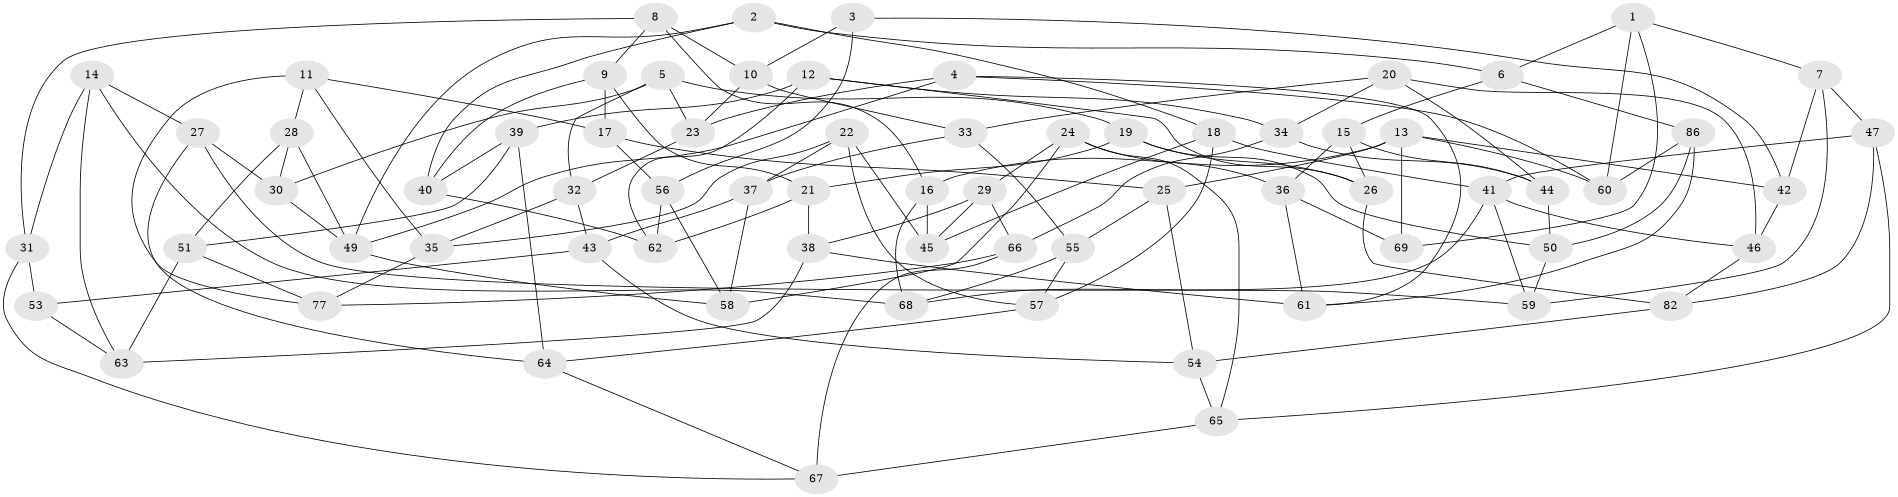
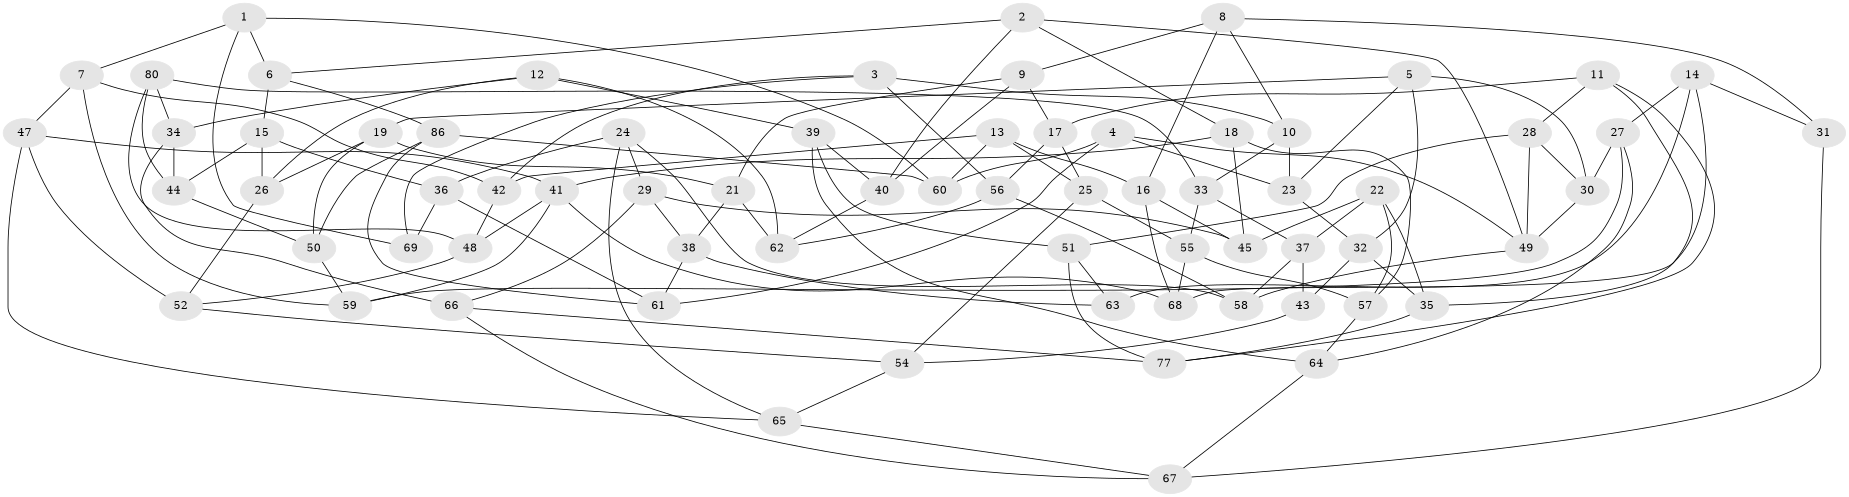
node "20": label "20" -> "80"
edge "13" -- "69": now "3" -- "69"
node "46": label "46" -> "48"
node "53": removed
node "82": label "82" -> "52"
